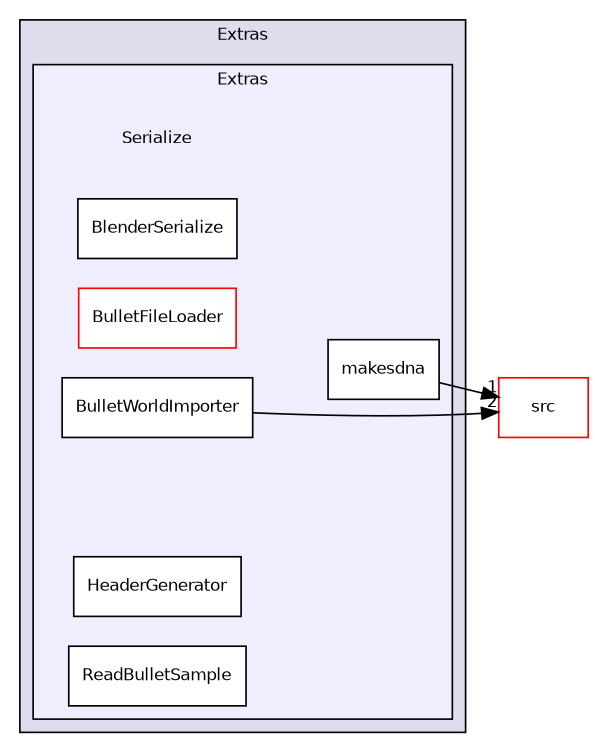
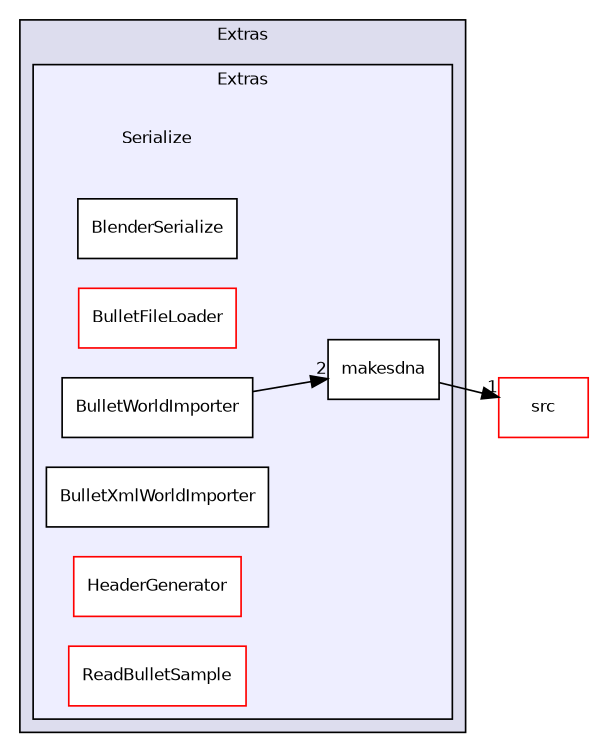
edge "BulletWorldImporter" -> "src": now "BulletWorldImporter" -> "makesdna"
node "BulletXmlWorldImporter": added
node "HeaderGenerator": color black -> red
node "ReadBulletSample": color black -> red
